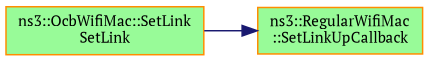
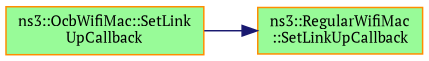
node "ns3::OcbWifiMac::SetLink SetLink": label "ns3::OcbWifiMac::SetLink SetLink" -> "ns3::OcbWifiMac::SetLink UpCallback"
